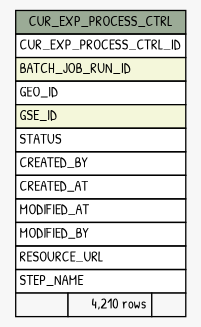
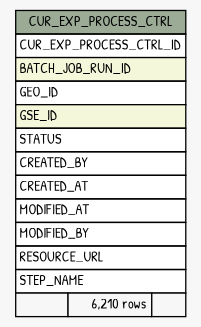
node "CUR_EXP_PROCESS_CTRL": text "4,210 rows" -> "6,210 rows"
